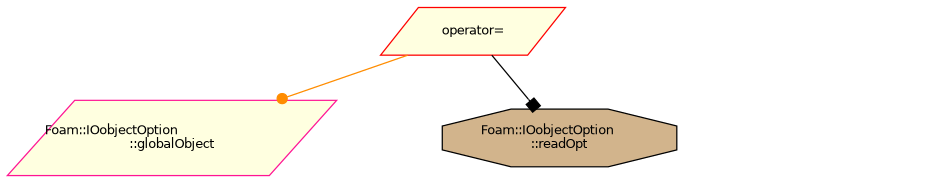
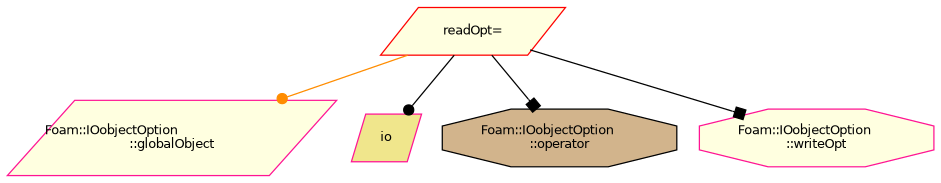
node "operator=": label "operator=" -> "readOpt="
node "io": added
node "Foam::IOobjectOption ::readOpt": label "Foam::IOobjectOption ::readOpt" -> "Foam::IOobjectOption ::operator"
node "Foam::IOobjectOption ::writeOpt": added
